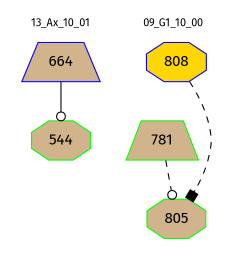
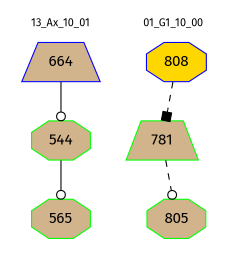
cluster "09_G1_10_00": label "09_G1_10_00" -> "01_G1_10_00"
edge "808" -> "805": now "808" -> "781"
node "565": added
